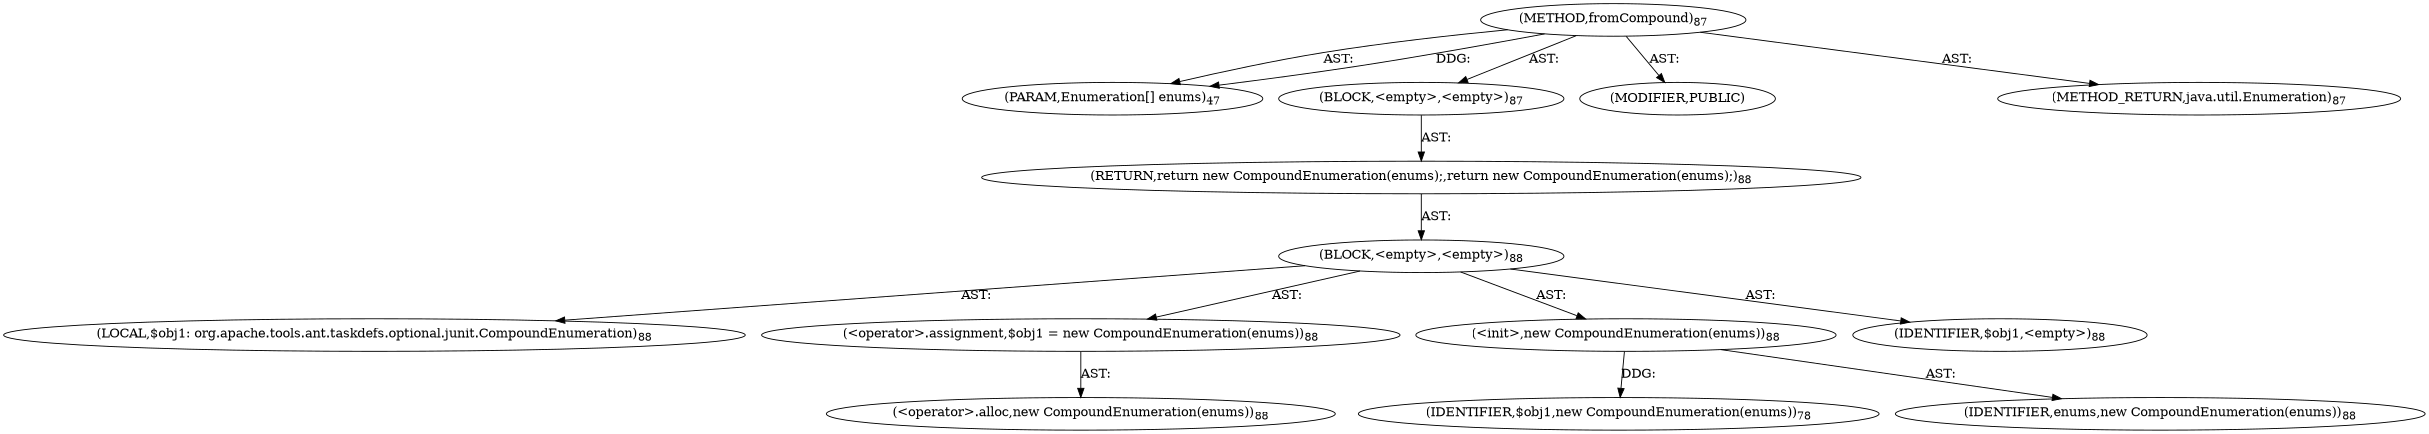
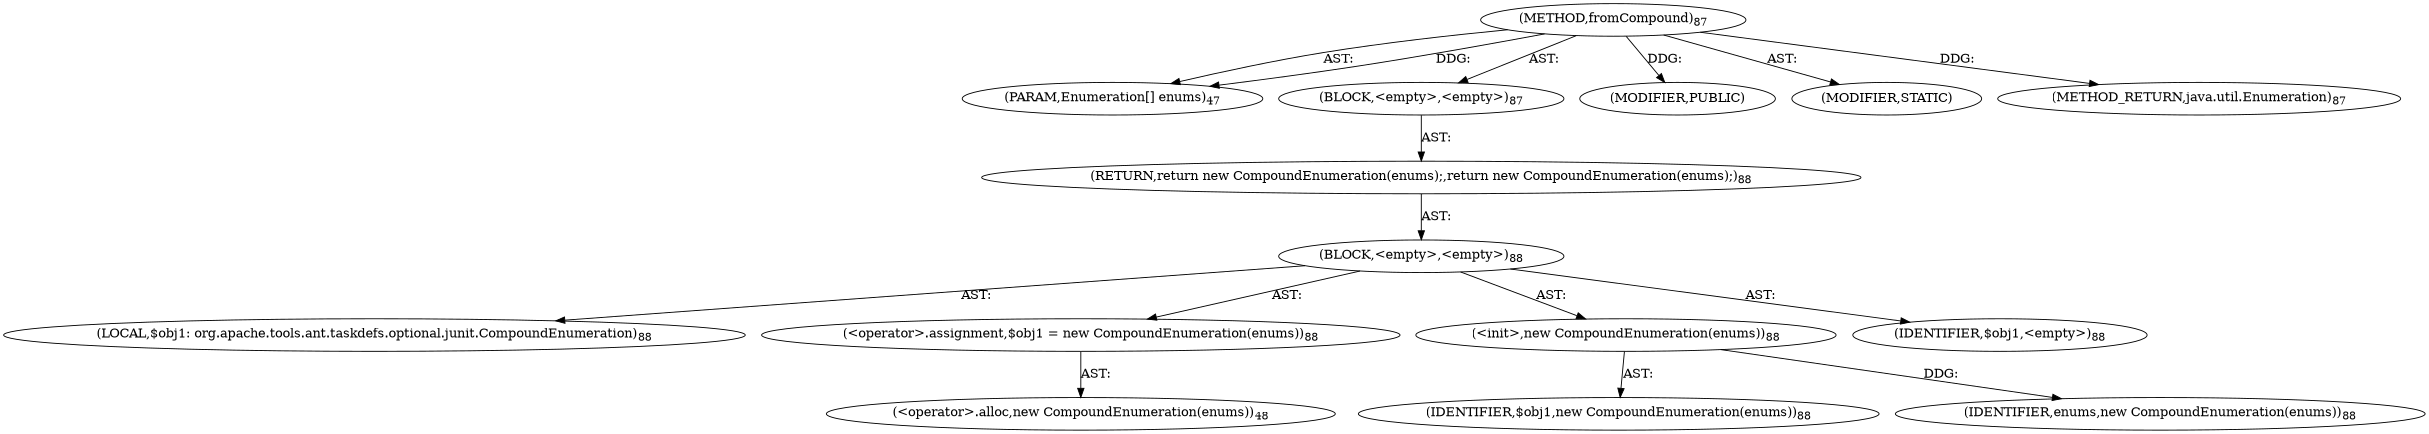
edge "(METHOD,fromCompound)" -> "(MODIFIER,PUBLIC)": label "AST: " -> "DDG: "
edge "(METHOD,fromCompound)" -> "(METHOD_RETURN,java.util.Enumeration)": label "AST: " -> "DDG: "
node "(MODIFIER,STATIC)": added
edge "(<init>,new CompoundEnumeration(enums))" -> "(IDENTIFIER,$obj1,new CompoundEnumeration(enums))": label "DDG: " -> "AST: "
edge "(<init>,new CompoundEnumeration(enums))" -> "(IDENTIFIER,enums,new CompoundEnumeration(enums))": label "AST: " -> "DDG: "
node "(<operator>.alloc,new CompoundEnumeration(enums))": text "88" -> "48"
node "(IDENTIFIER,$obj1,new CompoundEnumeration(enums))": text "78" -> "88"
